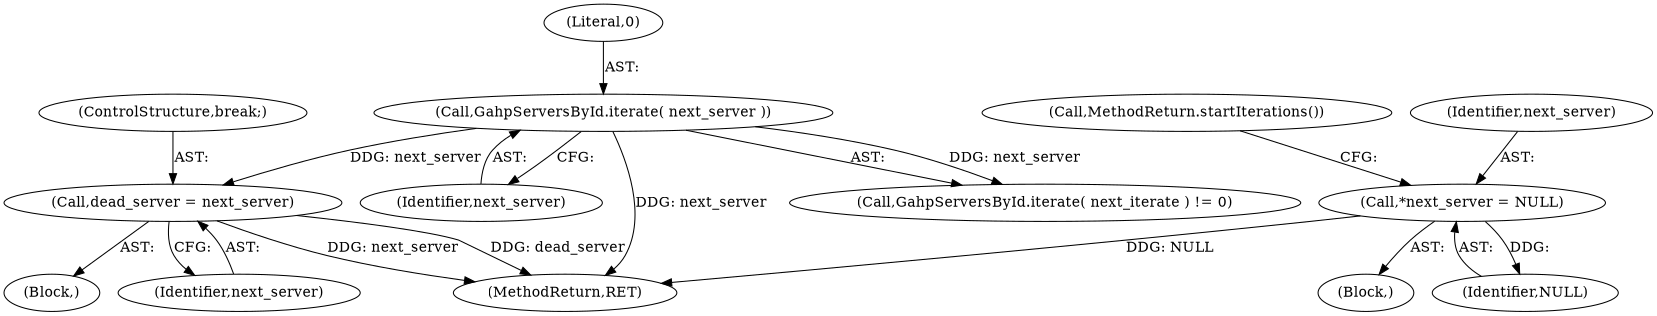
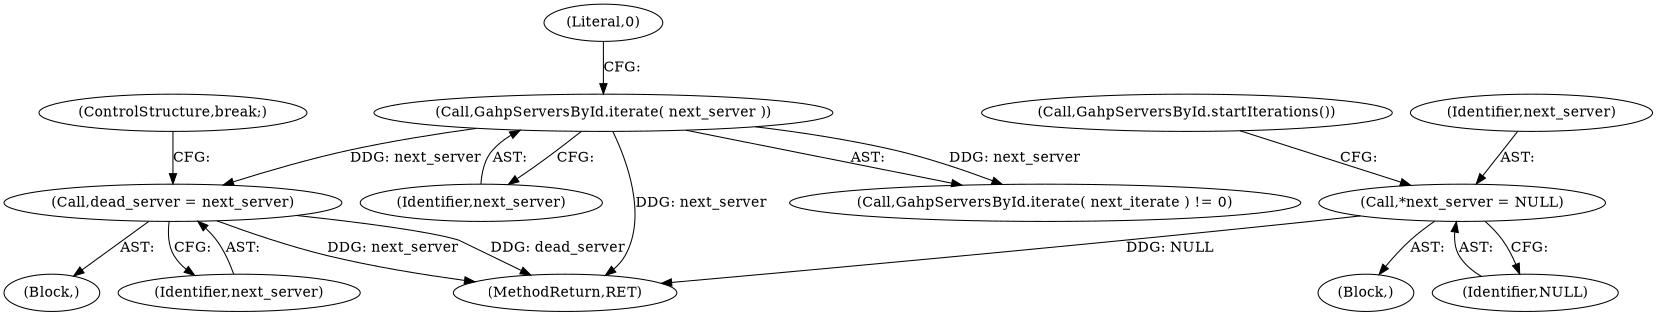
edge "(Literal,0)" -> "(Call,GahpServersById.iterate( next_server ))": label "AST: " -> "CFG: "
node "(Call,MethodReturn.startIterations())": label "(Call,MethodReturn.startIterations())" -> "(Call,GahpServersById.startIterations())"
edge "(ControlStructure,break;)" -> "(Call,dead_server = next_server)": label "AST: " -> "CFG: "
edge "(Call,*next_server = NULL)" -> "(Identifier,NULL)": label "DDG: " -> "CFG: "
